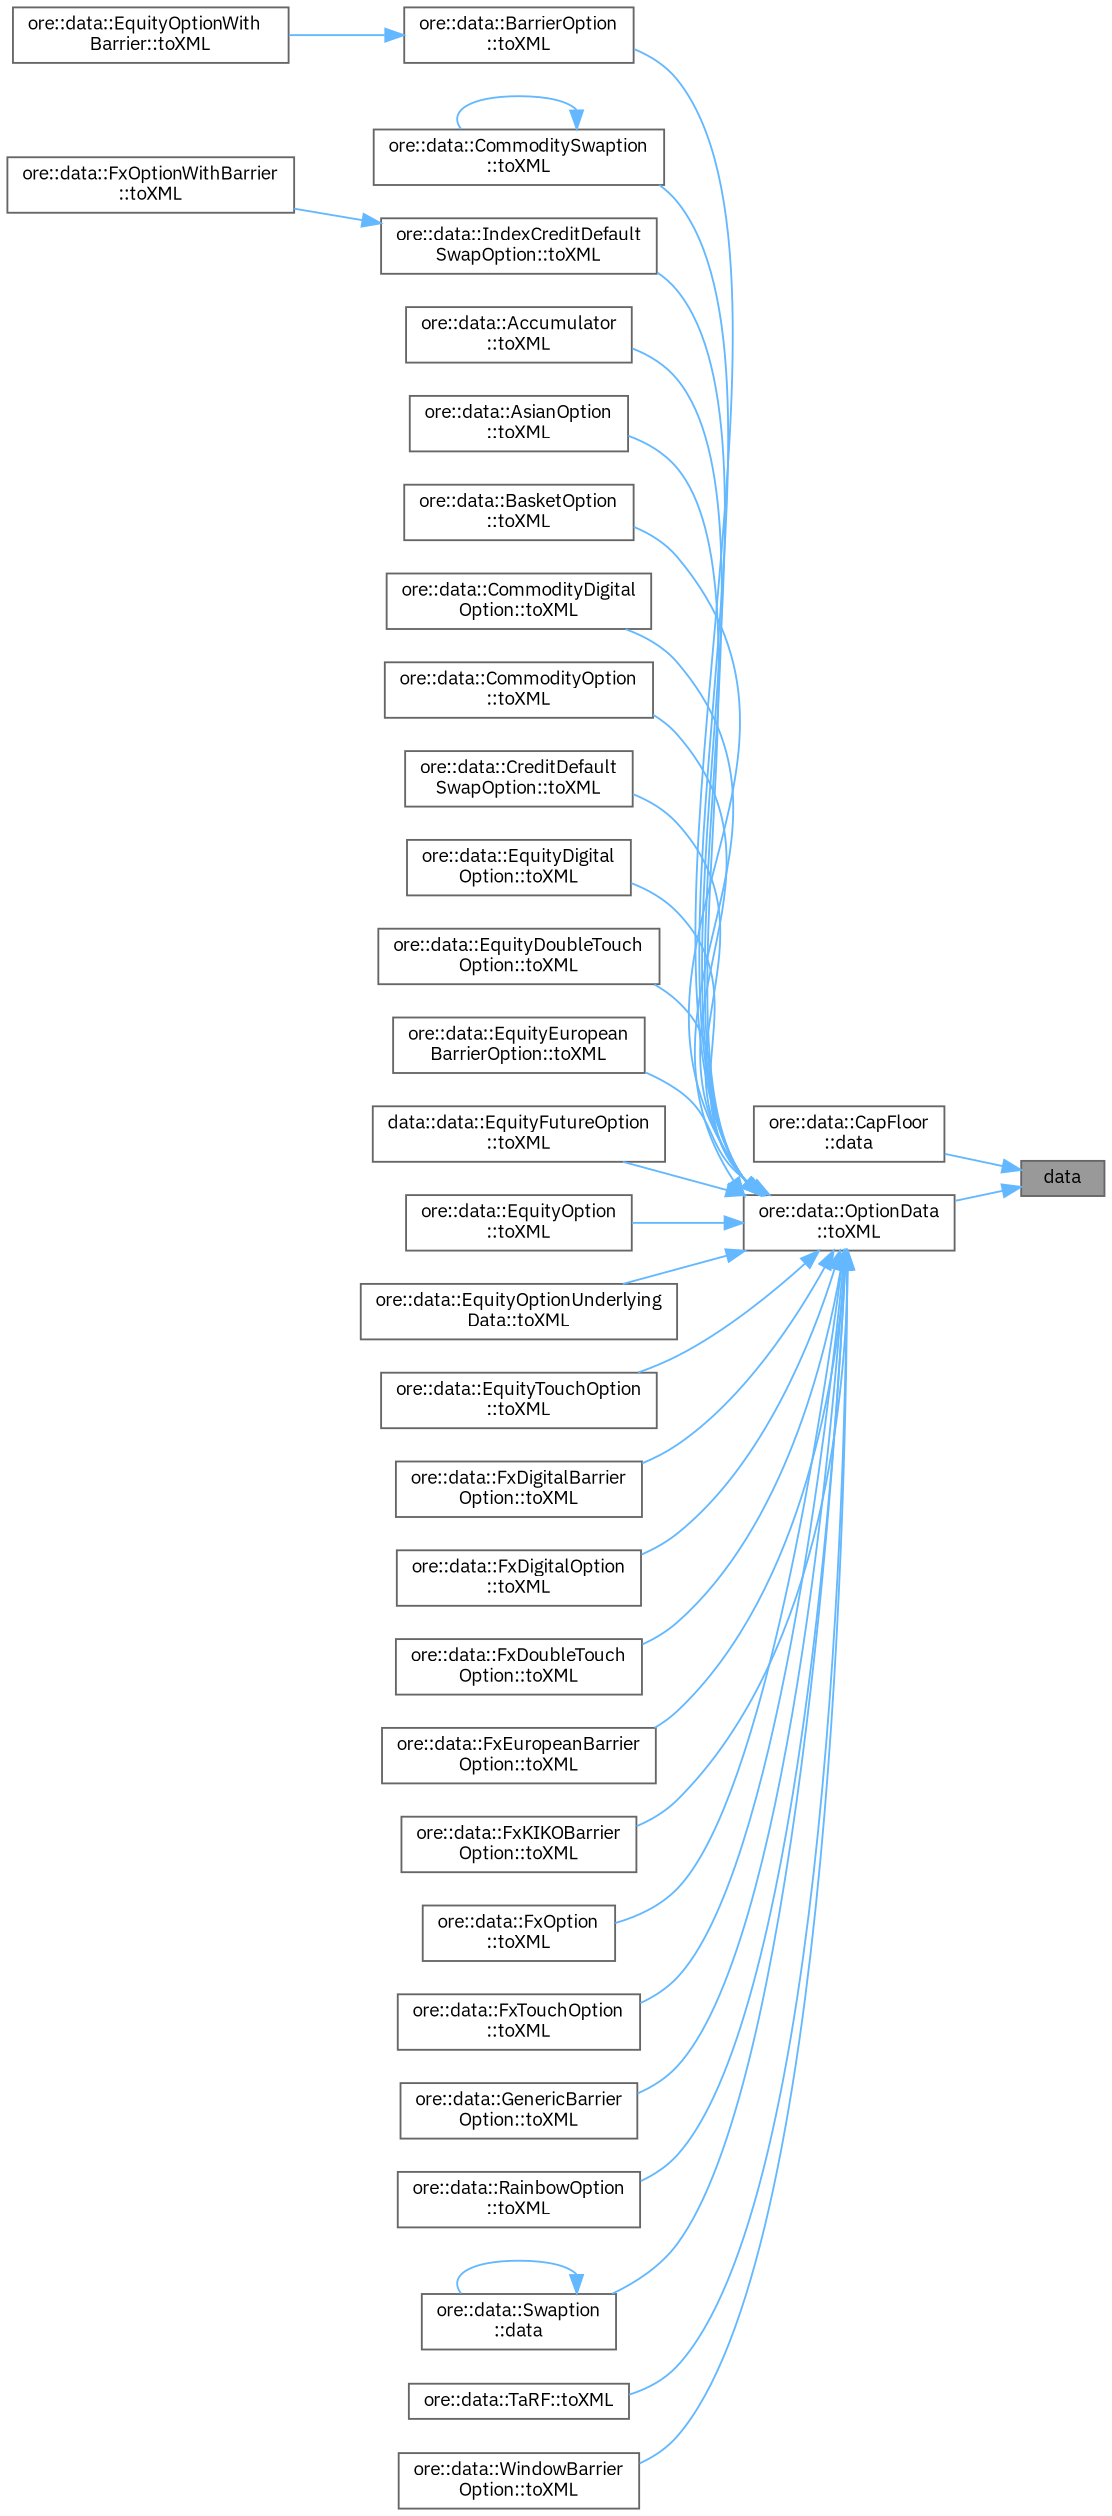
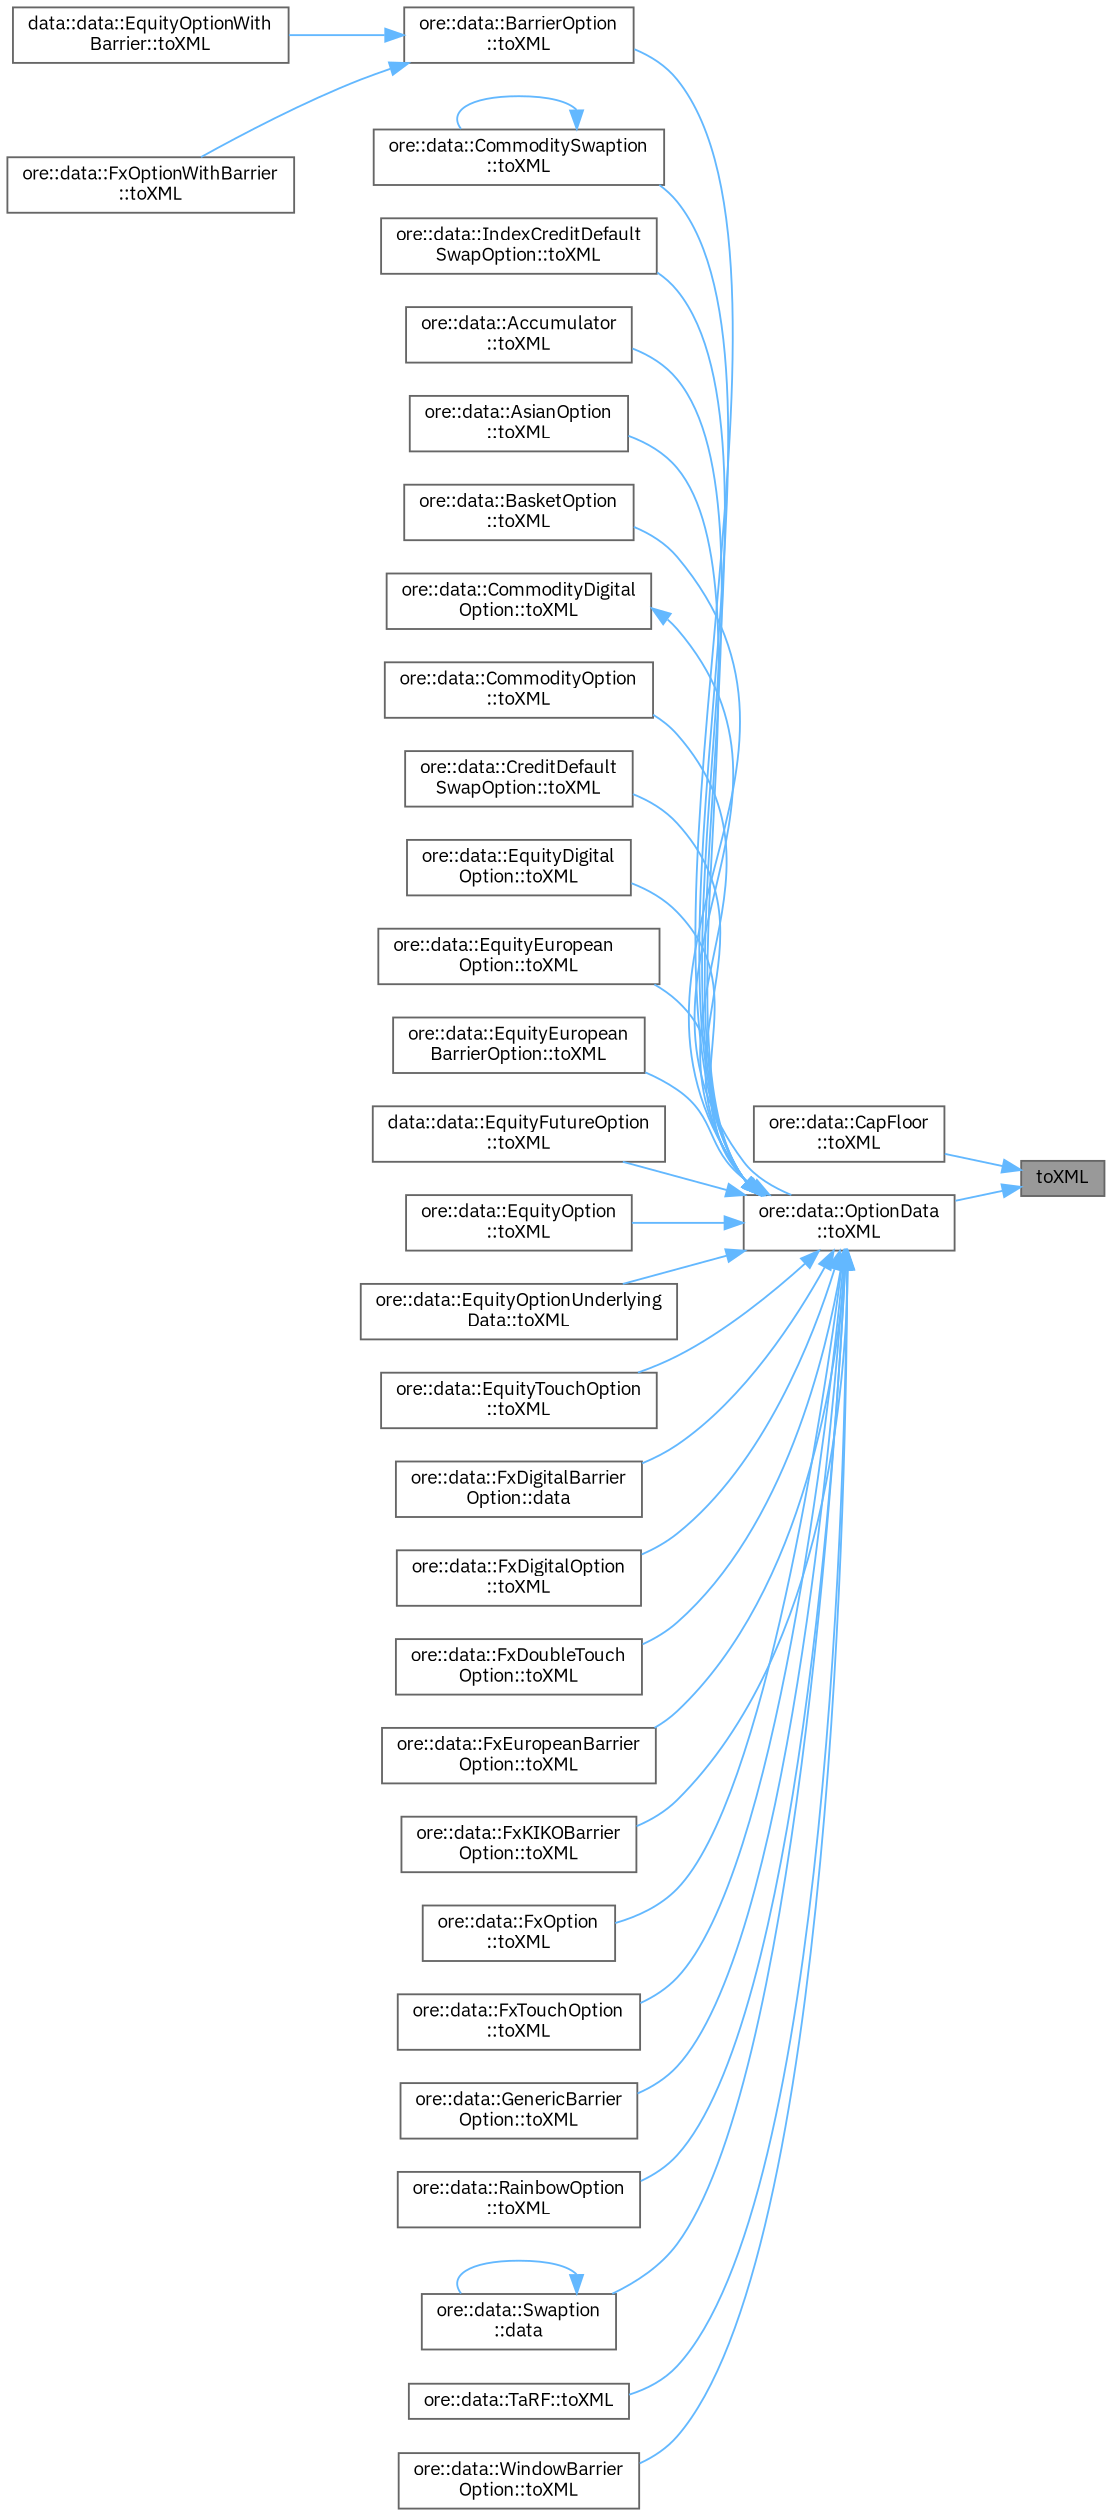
node "ore::data::EquityOptionWith Barrier::toXML": label "ore::data::EquityOptionWith Barrier::toXML" -> "data::data::EquityOptionWith Barrier::toXML"
edge "ore::data::FxOptionWithBarrier ::toXML" -> "ore::data::IndexCreditDefault SwapOption::toXML": now "ore::data::FxOptionWithBarrier ::toXML" -> "ore::data::BarrierOption ::toXML"
edge "ore::data::CommodityDigital Option::toXML" -> "ore::data::OptionData ::toXML": reversed
node "ore::data::EquityDoubleTouch Option::toXML": label "ore::data::EquityDoubleTouch Option::toXML" -> "ore::data::EquityEuropean Option::toXML"
node "ore::data::CapFloor ::data": label "ore::data::CapFloor ::data" -> "ore::data::CapFloor ::toXML"
node "data": label "data" -> "toXML"
node "ore::data::FxDigitalBarrier Option::toXML": label "ore::data::FxDigitalBarrier Option::toXML" -> "ore::data::FxDigitalBarrier Option::data"
